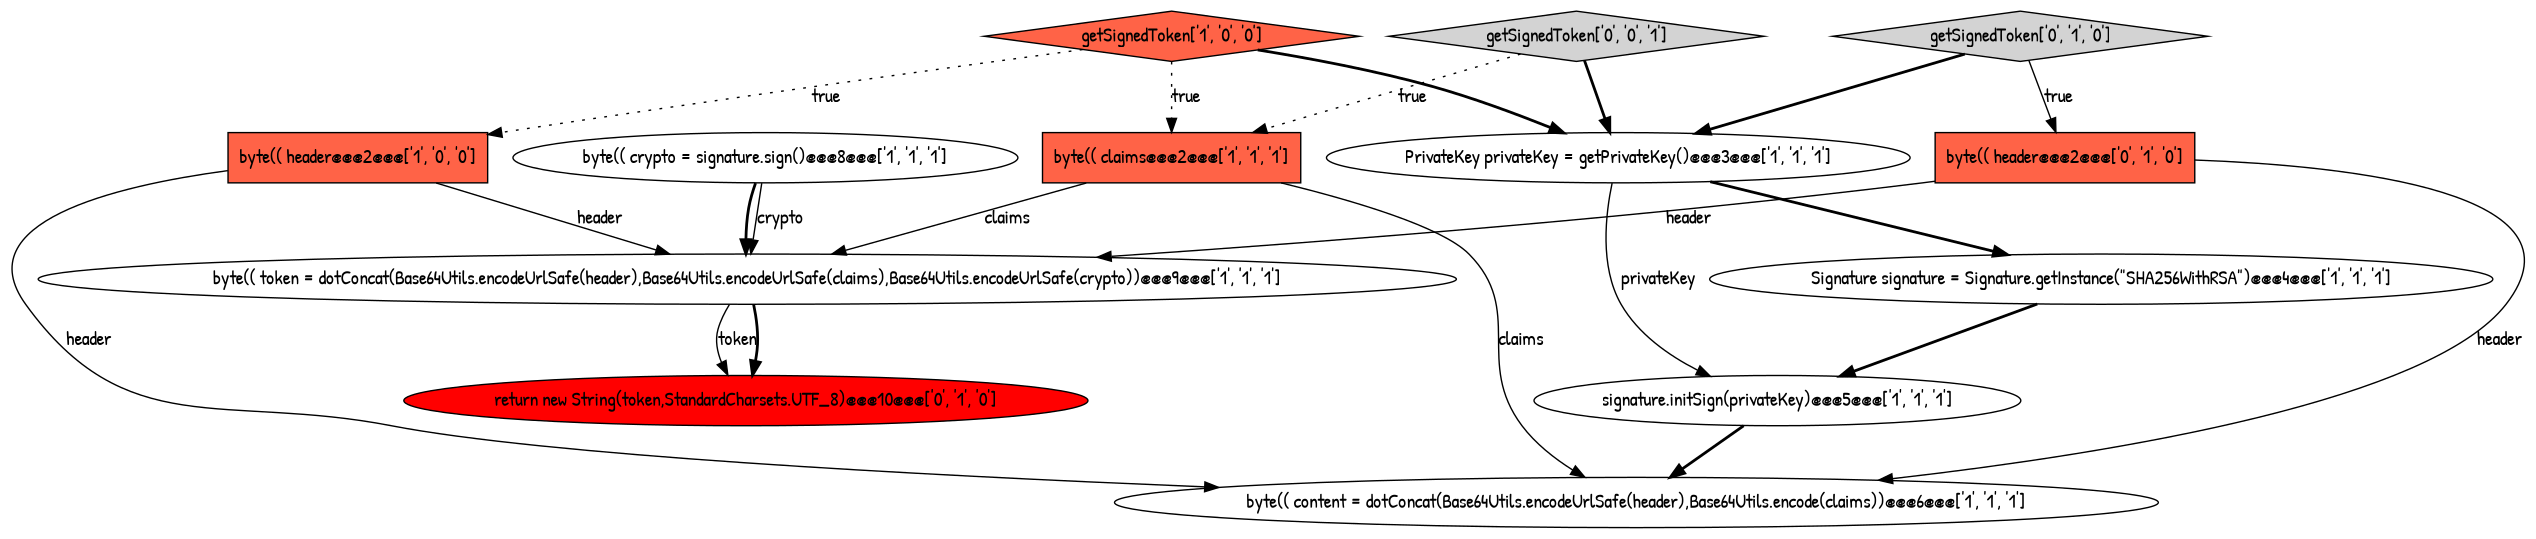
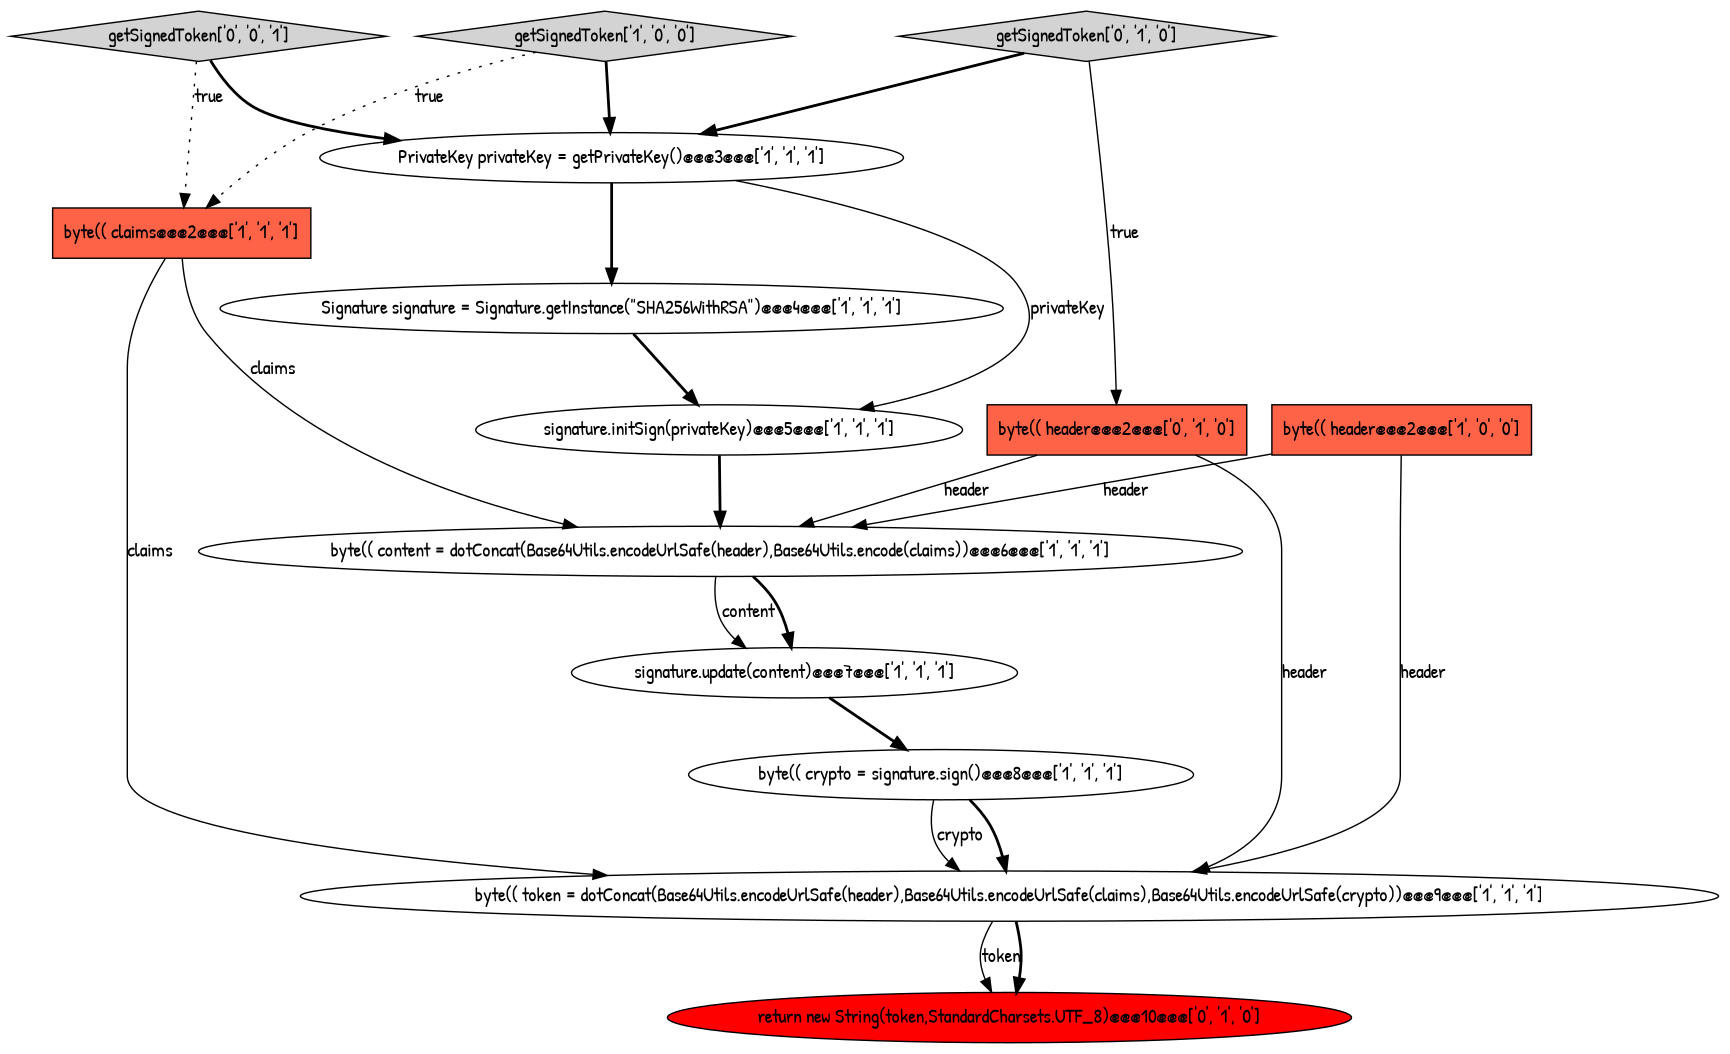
node "getSignedToken['1', '0', '0']": fillcolor tomato -> lightgray
edge "getSignedToken['1', '0', '0']" -> "byte(( header@@@2@@@['1', '0', '0']": removed, label "true"
node "signature.update(content)@@@7@@@['1', '1', '1']": added
